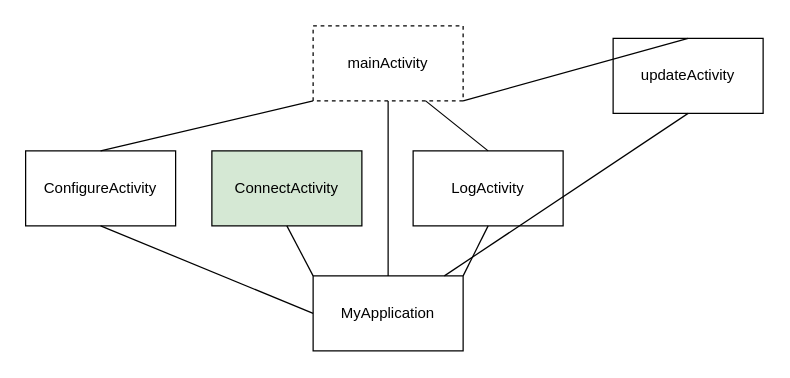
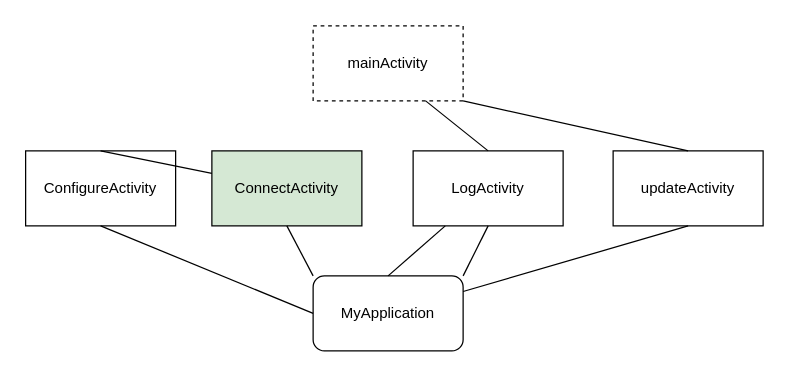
node "updateActivity": moved (688, 76) -> (688, 188)
edge "mainActivity" -- "ConfigureActivity": now "ConnectActivity" -- "ConfigureActivity"
edge "mainActivity" -- "MyApplication": now "LogActivity" -- "MyApplication"
node "MyApplication": shape rectangle -> rounded rectangle
